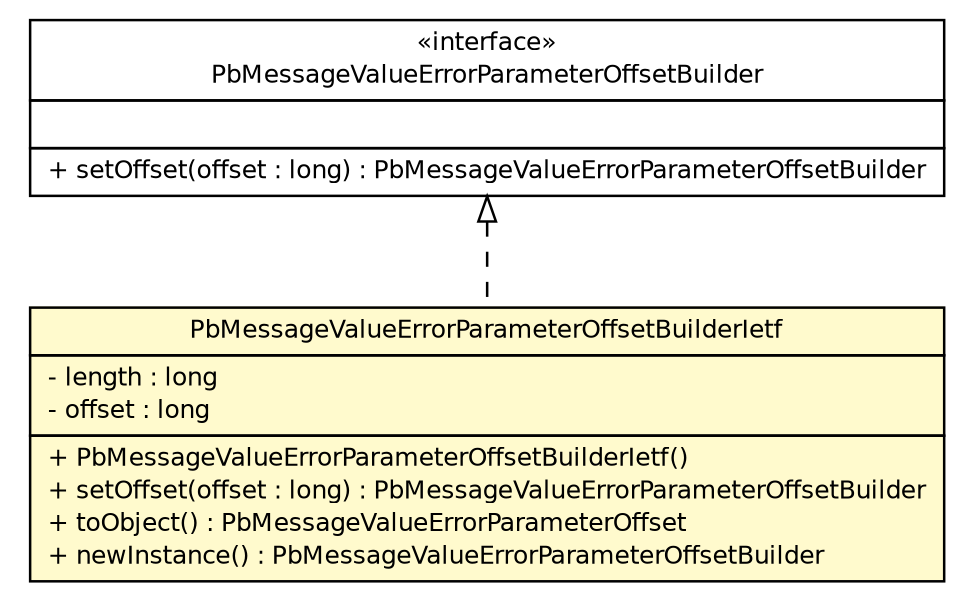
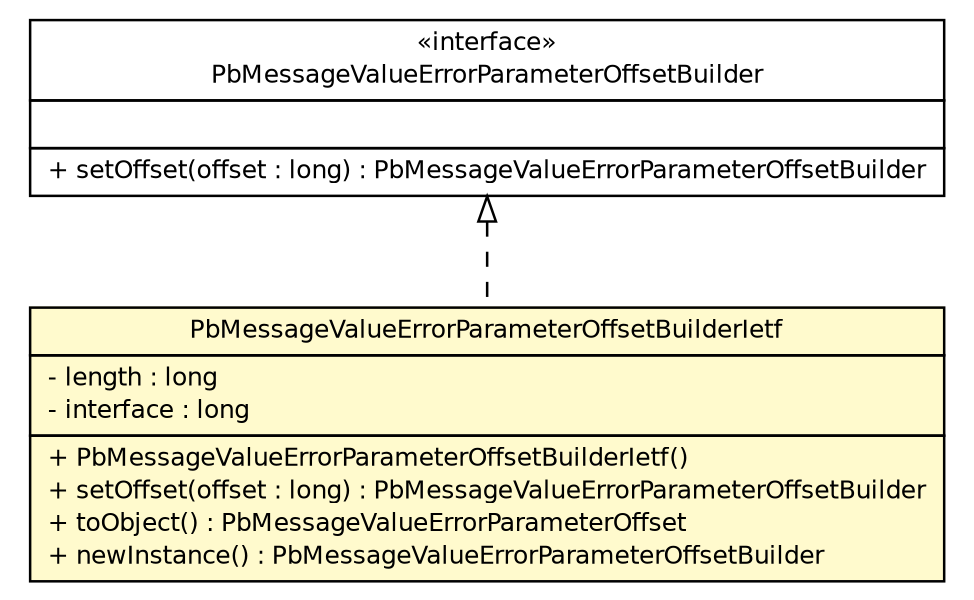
node "PbMessageValueErrorParameterOffsetBuilderIetf": text "- offset : long" -> "- interface : long"
